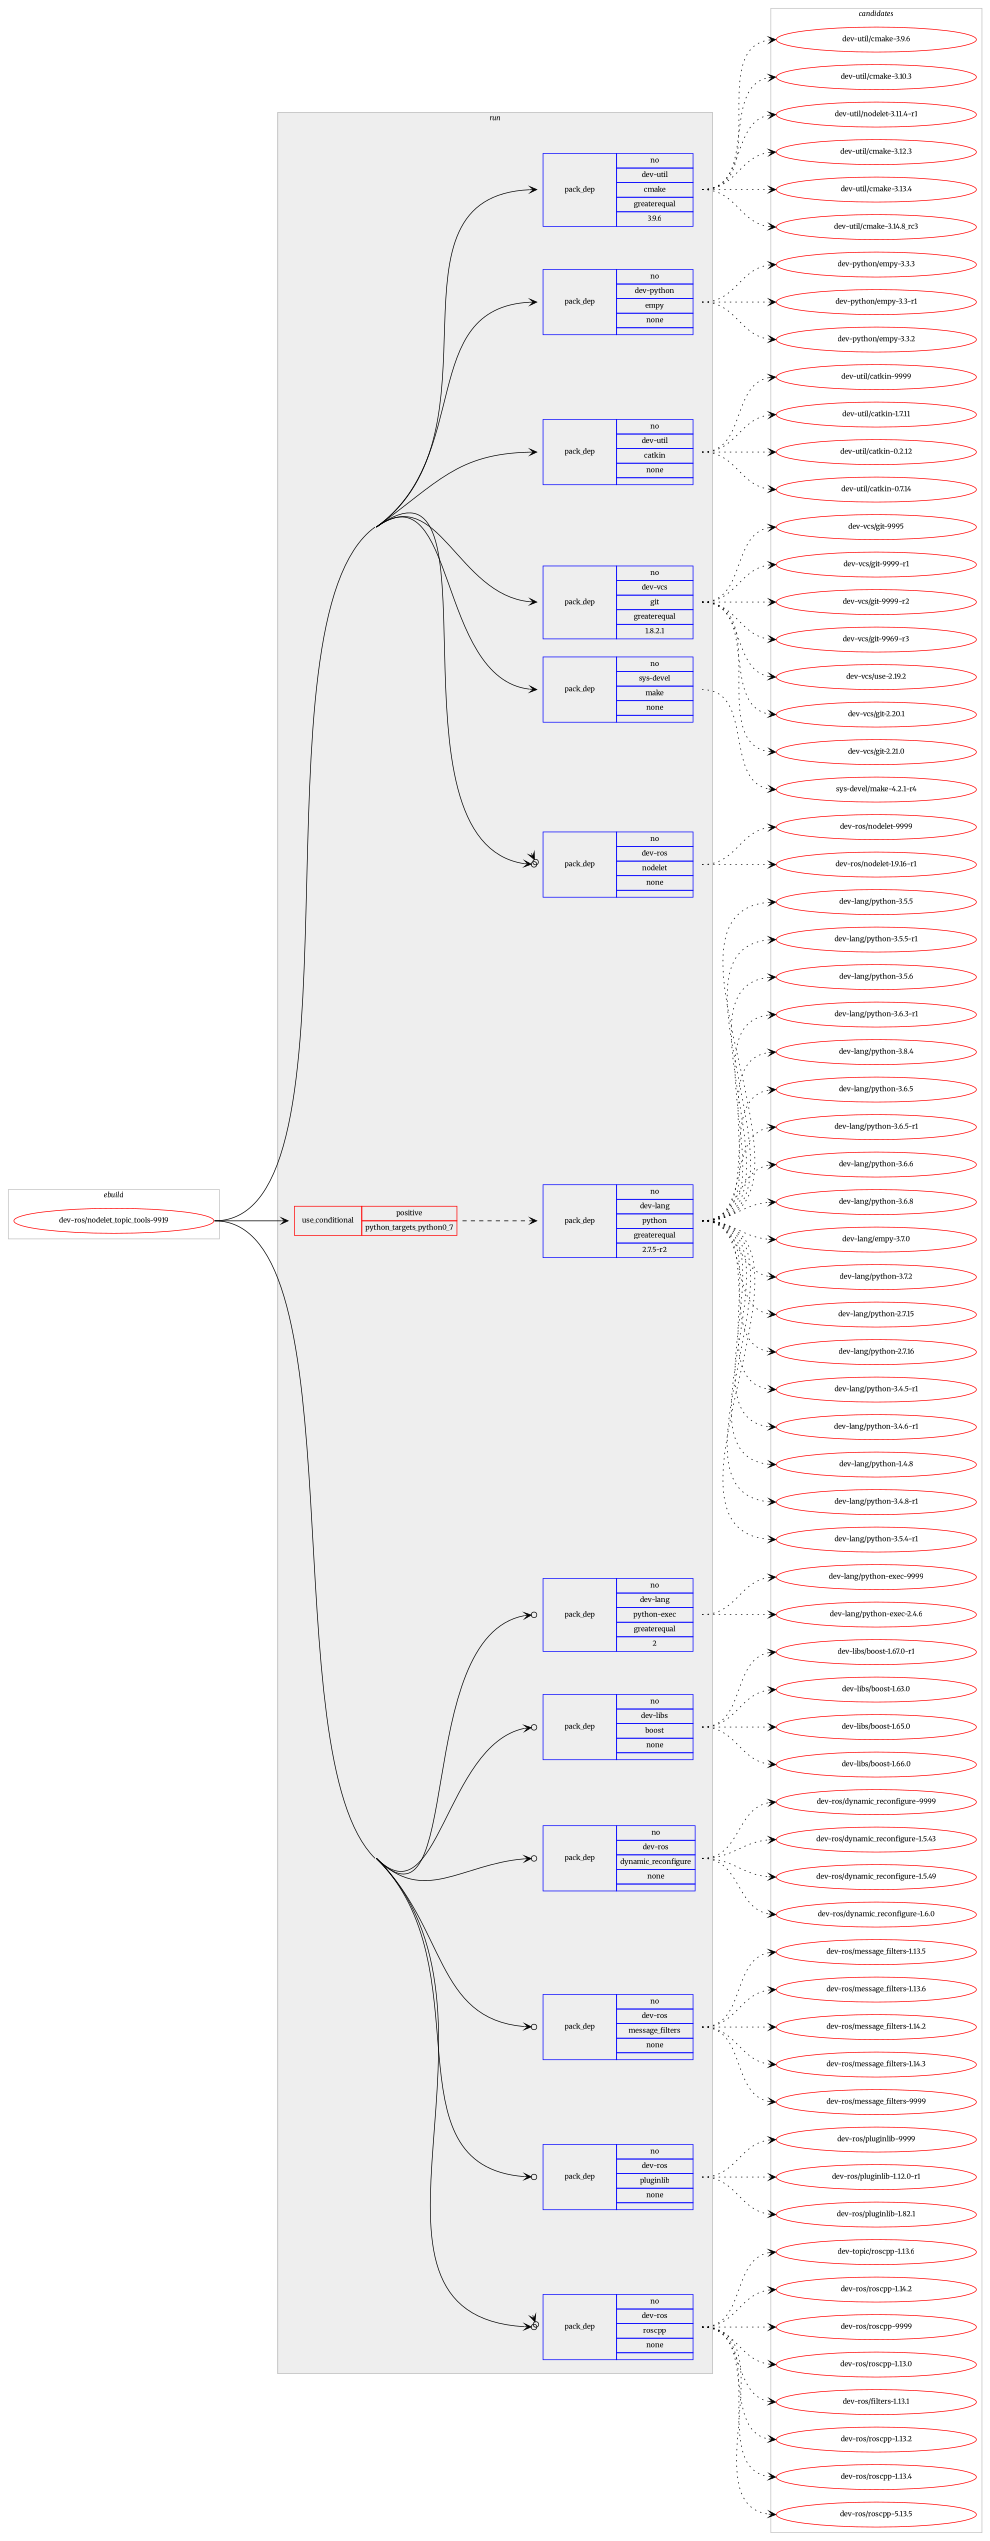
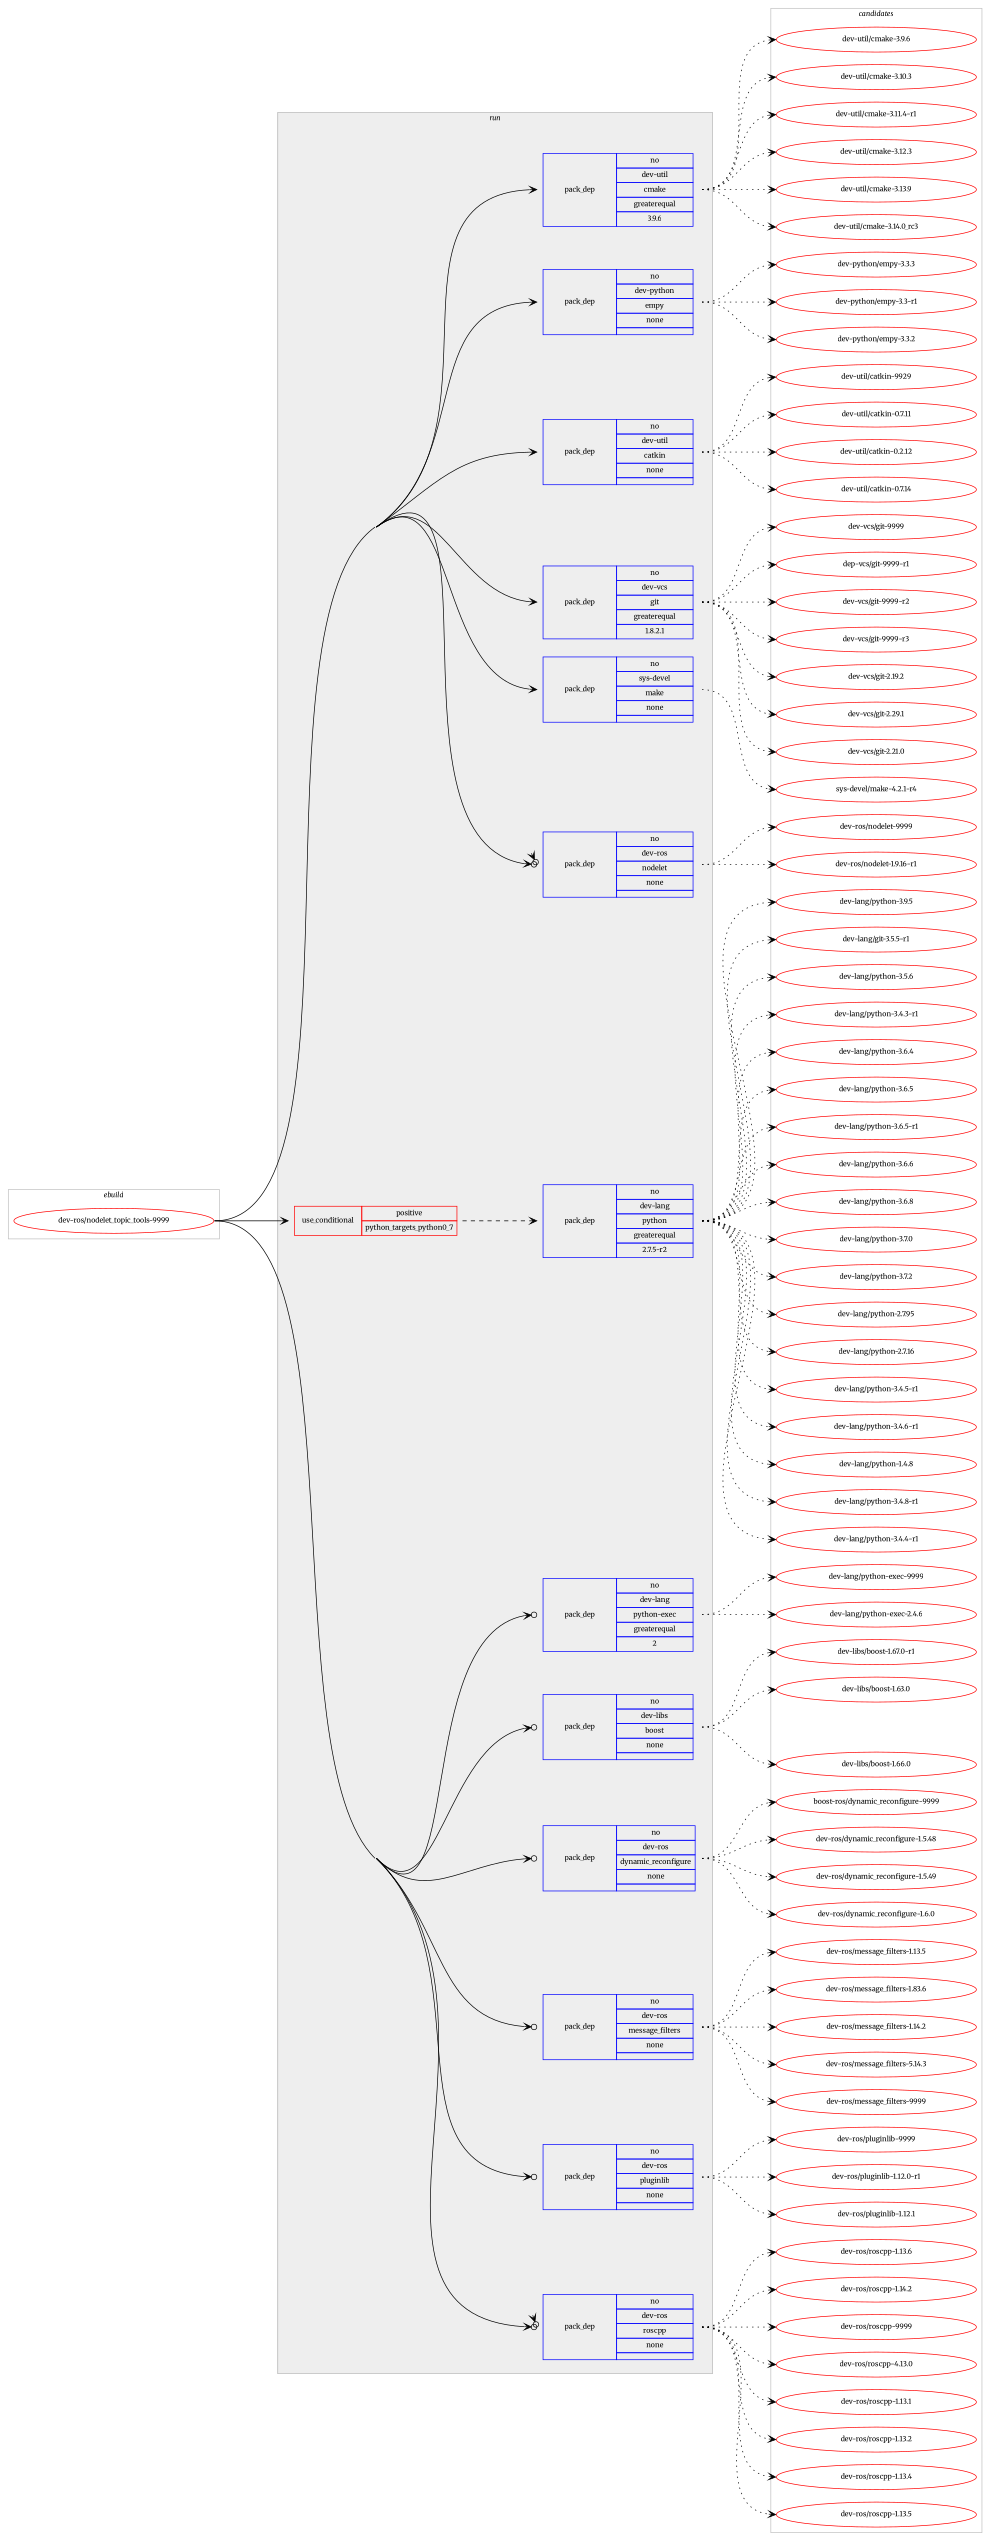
node "dev-util/nodelet-3.11.4-r1": label "dev-util/nodelet-3.11.4-r1" -> "dev-util/cmake-3.11.4-r1"
node "dev-util/cmake-3.13.4": label "dev-util/cmake-3.13.4" -> "dev-util/cmake-3.13.9"
node "dev-util/cmake-3.14.8_rc3": label "dev-util/cmake-3.14.8_rc3" -> "dev-util/cmake-3.14.0_rc3"
node "dev-util/catkin-9999": label "dev-util/catkin-9999" -> "dev-util/catkin-9929"
node "dev-util/catkin-1.7.11": label "dev-util/catkin-1.7.11" -> "dev-util/catkin-0.7.11"
node "dev-vcs/git-9995": label "dev-vcs/git-9995" -> "dev-vcs/git-9999"
node "dev-vcs/git-9999-r1": label "dev-vcs/git-9999-r1" -> "dep-vcs/git-9999-r1"
node "dev-vcs/git-9969-r3": label "dev-vcs/git-9969-r3" -> "dev-vcs/git-9999-r3"
node "dev-vcs/use-2.19.2": label "dev-vcs/use-2.19.2" -> "dev-vcs/git-2.19.2"
node "dev-vcs/git-2.20.1": label "dev-vcs/git-2.20.1" -> "dev-vcs/git-2.29.1"
node "dev-lang/python-3.5.5": label "dev-lang/python-3.5.5" -> "dev-lang/python-3.9.5"
node "dev-lang/python-3.5.5-r1": label "dev-lang/python-3.5.5-r1" -> "dev-lang/git-3.5.5-r1"
node "dev-lang/python-3.6.3-r1": label "dev-lang/python-3.6.3-r1" -> "dev-lang/python-3.4.3-r1"
node "dev-lang/python-3.8.4": label "dev-lang/python-3.8.4" -> "dev-lang/python-3.6.4"
node "dev-ros/nodelet_topic_tools-9919": label "dev-ros/nodelet_topic_tools-9919" -> "dev-ros/nodelet_topic_tools-9999"
node "dev-lang/empy-3.7.0": label "dev-lang/empy-3.7.0" -> "dev-lang/python-3.7.0"
node "dev-lang/python-2.7.15": label "dev-lang/python-2.7.15" -> "dev-lang/python-2.7.95"
node "dev-lang/python-3.5.4-r1": label "dev-lang/python-3.5.4-r1" -> "dev-lang/python-3.4.4-r1"
node "dev-libs/boost-1.65.0": removed
node "dev-ros/dynamic_reconfigure-9999": label "dev-ros/dynamic_reconfigure-9999" -> "boost-ros/dynamic_reconfigure-9999"
node "dev-ros/dynamic_reconfigure-1.5.43": label "dev-ros/dynamic_reconfigure-1.5.43" -> "dev-ros/dynamic_reconfigure-1.5.48"
node "dev-ros/message_filters-1.13.6": label "dev-ros/message_filters-1.13.6" -> "dev-ros/message_filters-1.83.6"
node "dev-ros/message_filters-1.14.3": label "dev-ros/message_filters-1.14.3" -> "dev-ros/message_filters-5.14.3"
node "dev-ros/pluginlib-1.82.1": label "dev-ros/pluginlib-1.82.1" -> "dev-ros/pluginlib-1.12.1"
node "dev-topic/roscpp-1.13.6": label "dev-topic/roscpp-1.13.6" -> "dev-ros/roscpp-1.13.6"
node "dev-ros/roscpp-1.13.0": label "dev-ros/roscpp-1.13.0" -> "dev-ros/roscpp-4.13.0"
node "dev-ros/filters-1.13.1": label "dev-ros/filters-1.13.1" -> "dev-ros/roscpp-1.13.1"
node "dev-ros/roscpp-5.13.5": label "dev-ros/roscpp-5.13.5" -> "dev-ros/roscpp-1.13.5"
